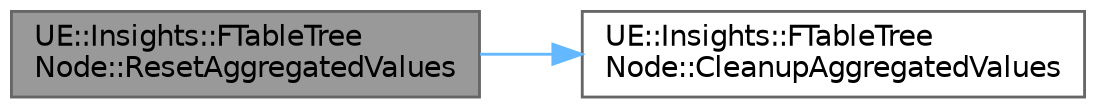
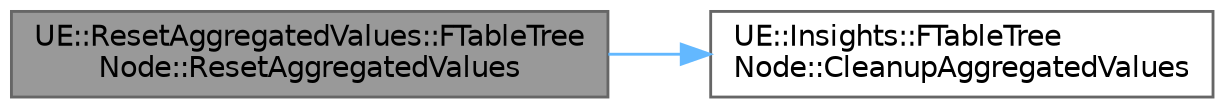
node "UE::Insights::FTableTree Node::ResetAggregatedValues": label "UE::Insights::FTableTree Node::ResetAggregatedValues" -> "UE::ResetAggregatedValues::FTableTree Node::ResetAggregatedValues"
